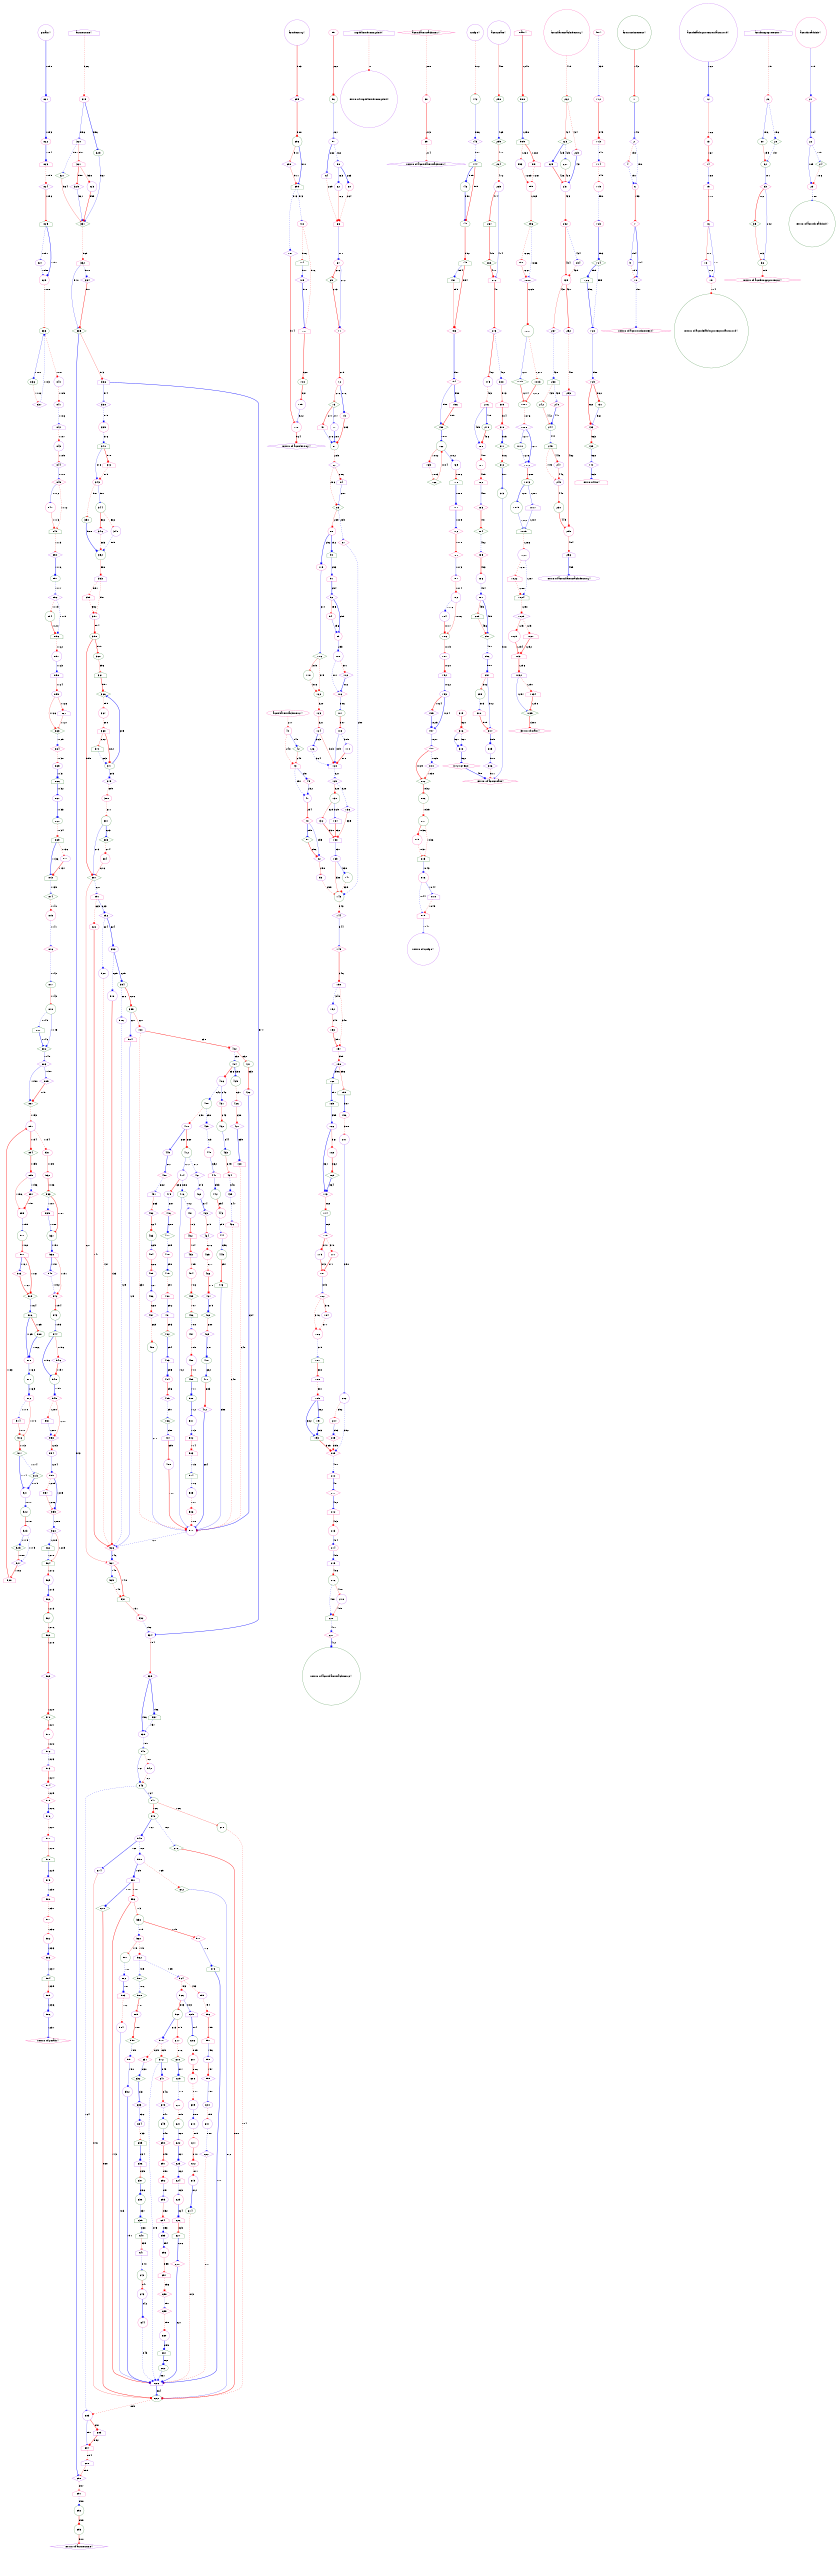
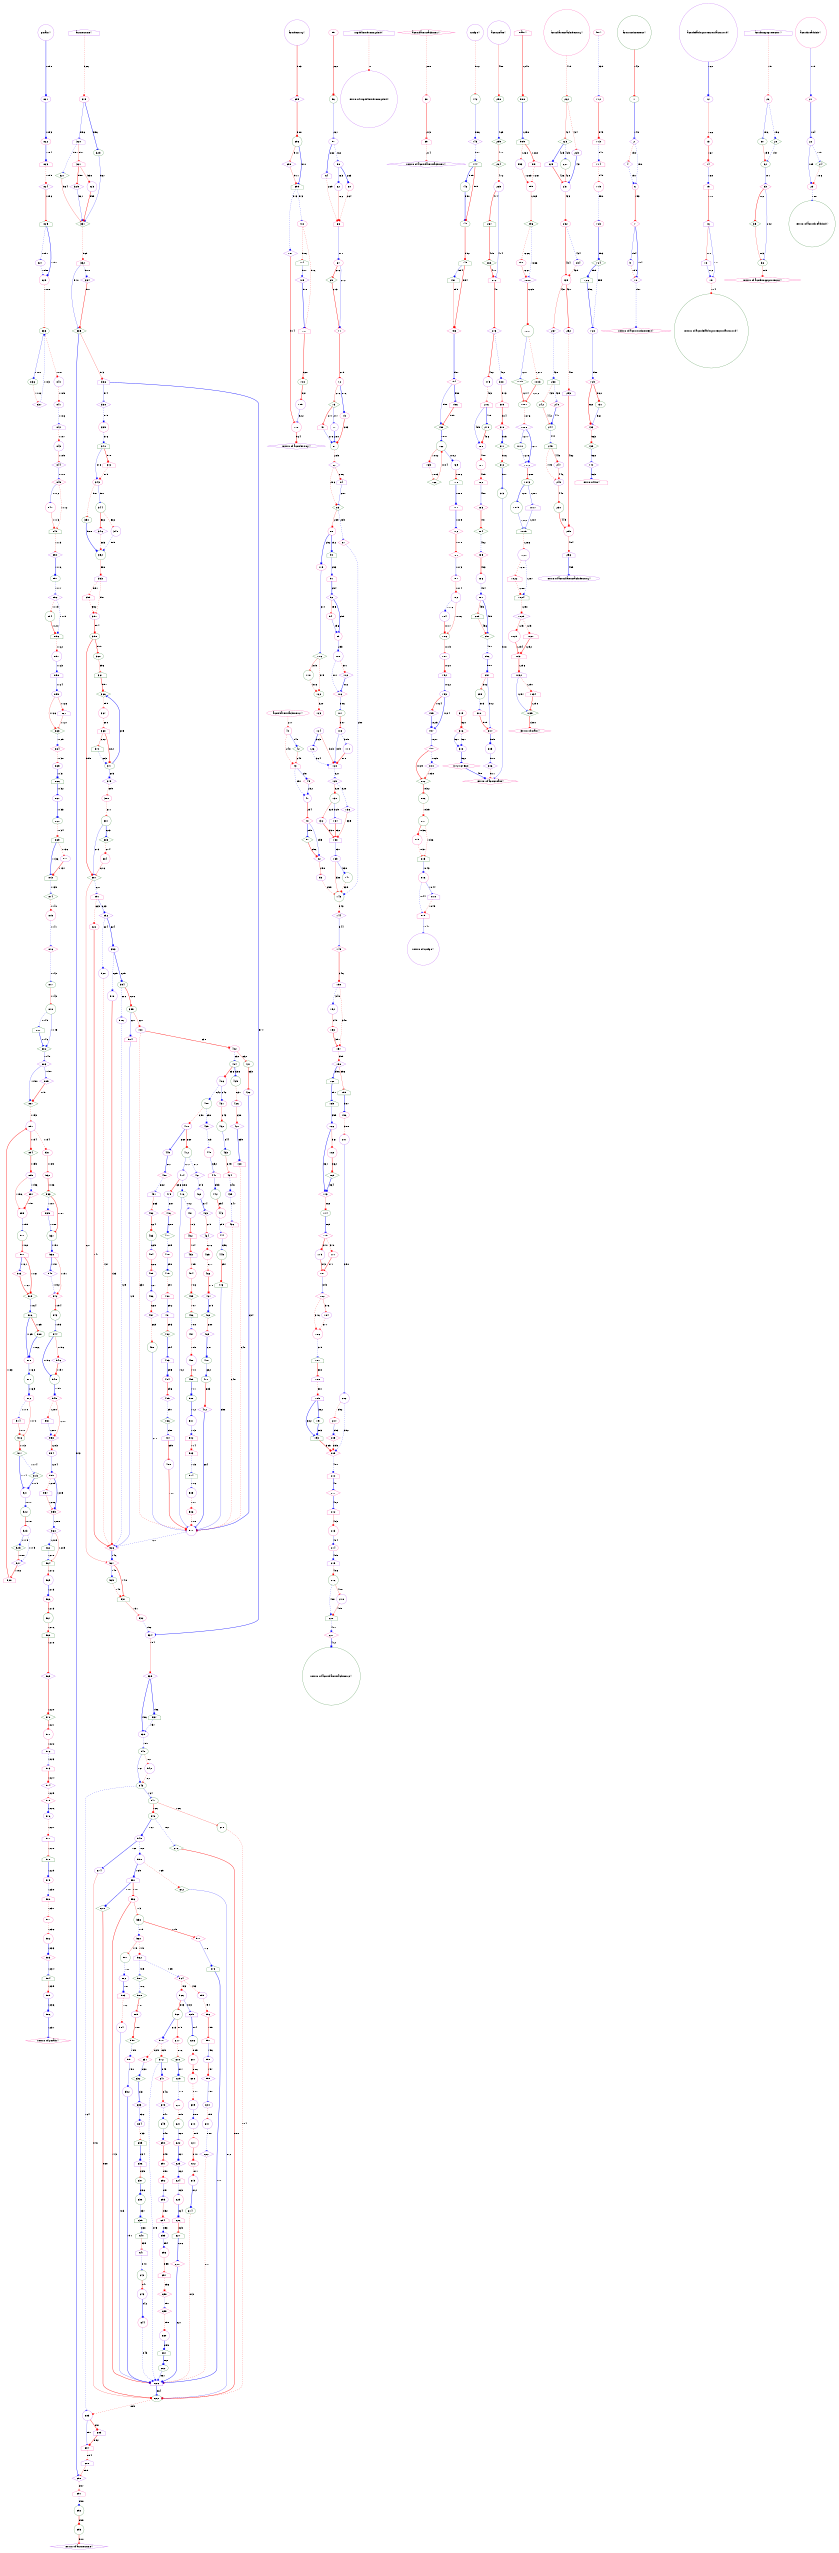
edge "858" -> "859": color red -> blue
edge "123" -> "124": removed, label "321"
